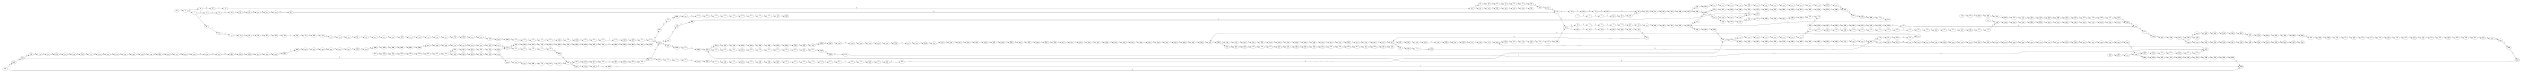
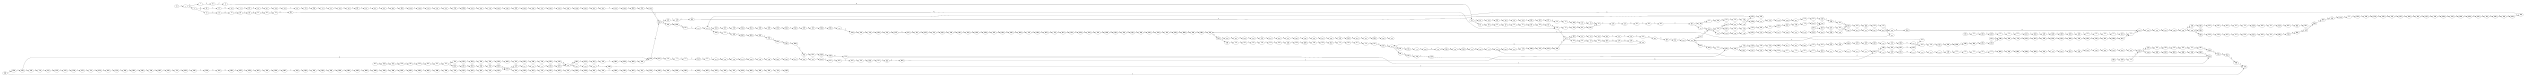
node "S45": added
